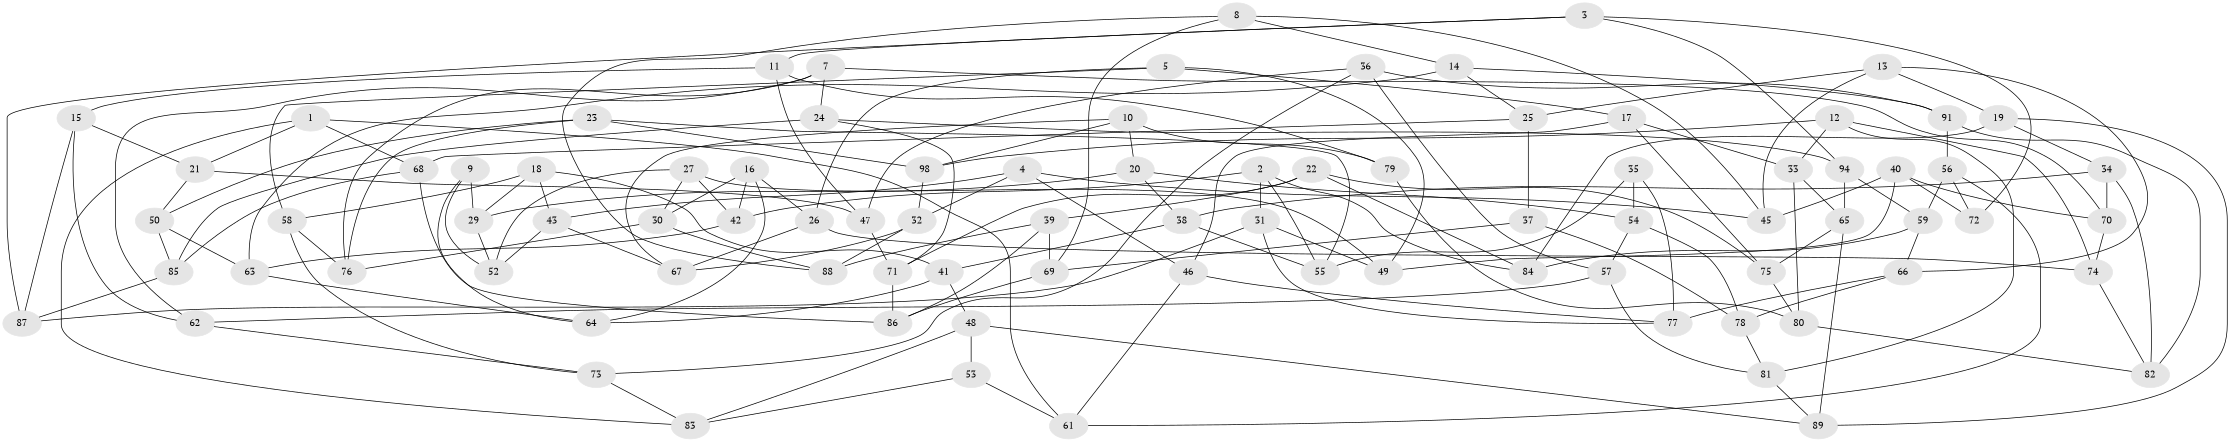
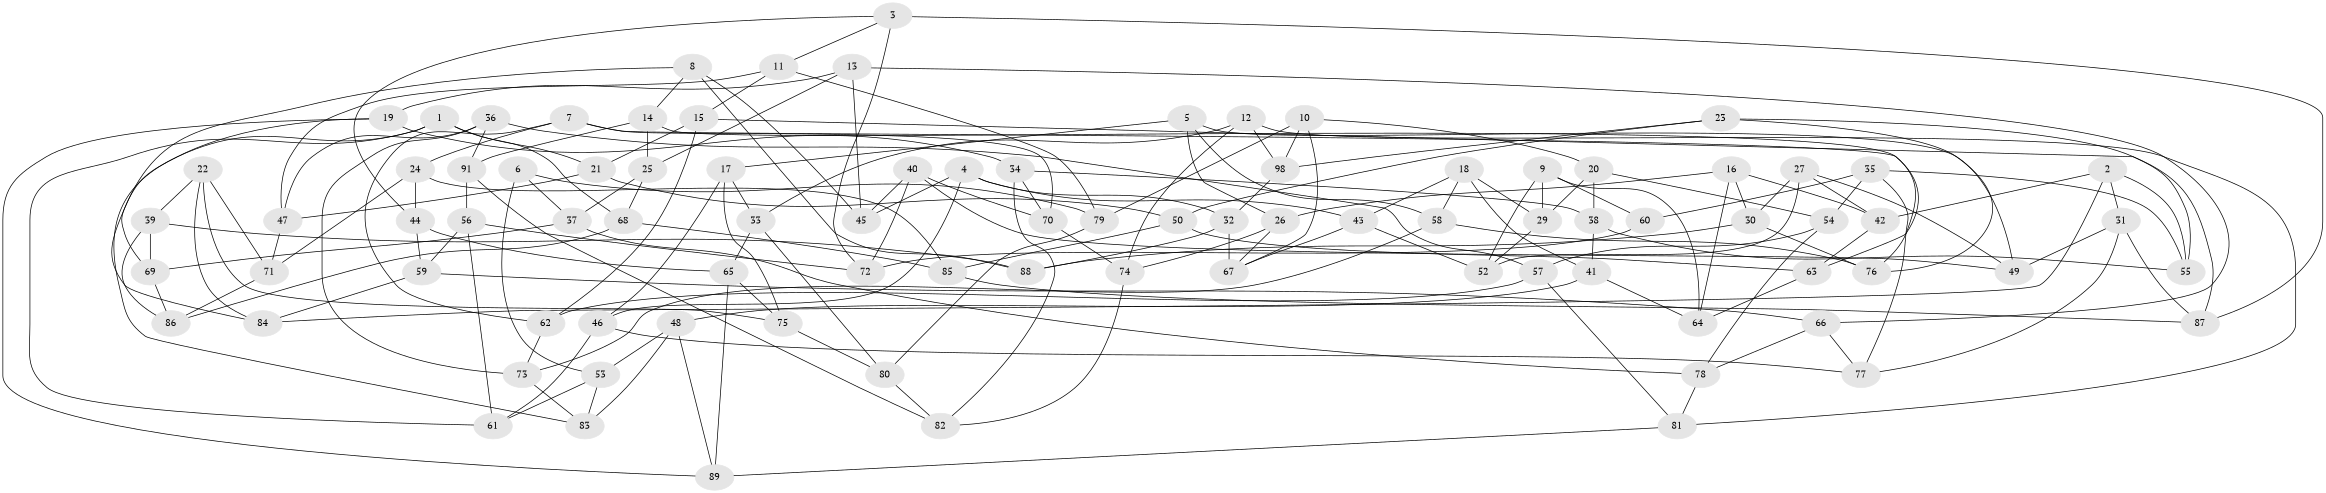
node "6": added
node "94": label "94" -> "44"
node "60": added
